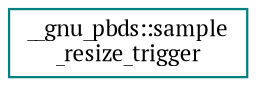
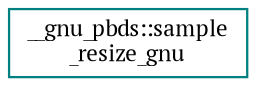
node "__gnu_pbds::sample _resize_trigger": label "__gnu_pbds::sample _resize_trigger" -> "__gnu_pbds::sample _resize_gnu"
